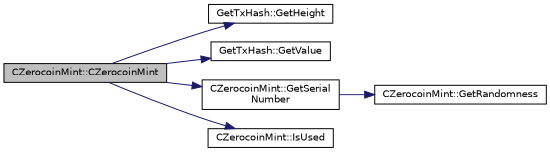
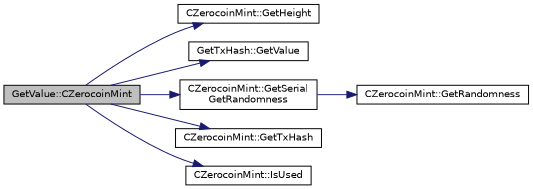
node "GetTxHash::GetHeight": label "GetTxHash::GetHeight" -> "CZerocoinMint::GetHeight"
node "CZerocoinMint::CZerocoinMint": label "CZerocoinMint::CZerocoinMint" -> "GetValue::CZerocoinMint"
node "CZerocoinMint::GetSerial Number": label "CZerocoinMint::GetSerial Number" -> "CZerocoinMint::GetSerial GetRandomness"
node "CZerocoinMint::GetTxHash": added
